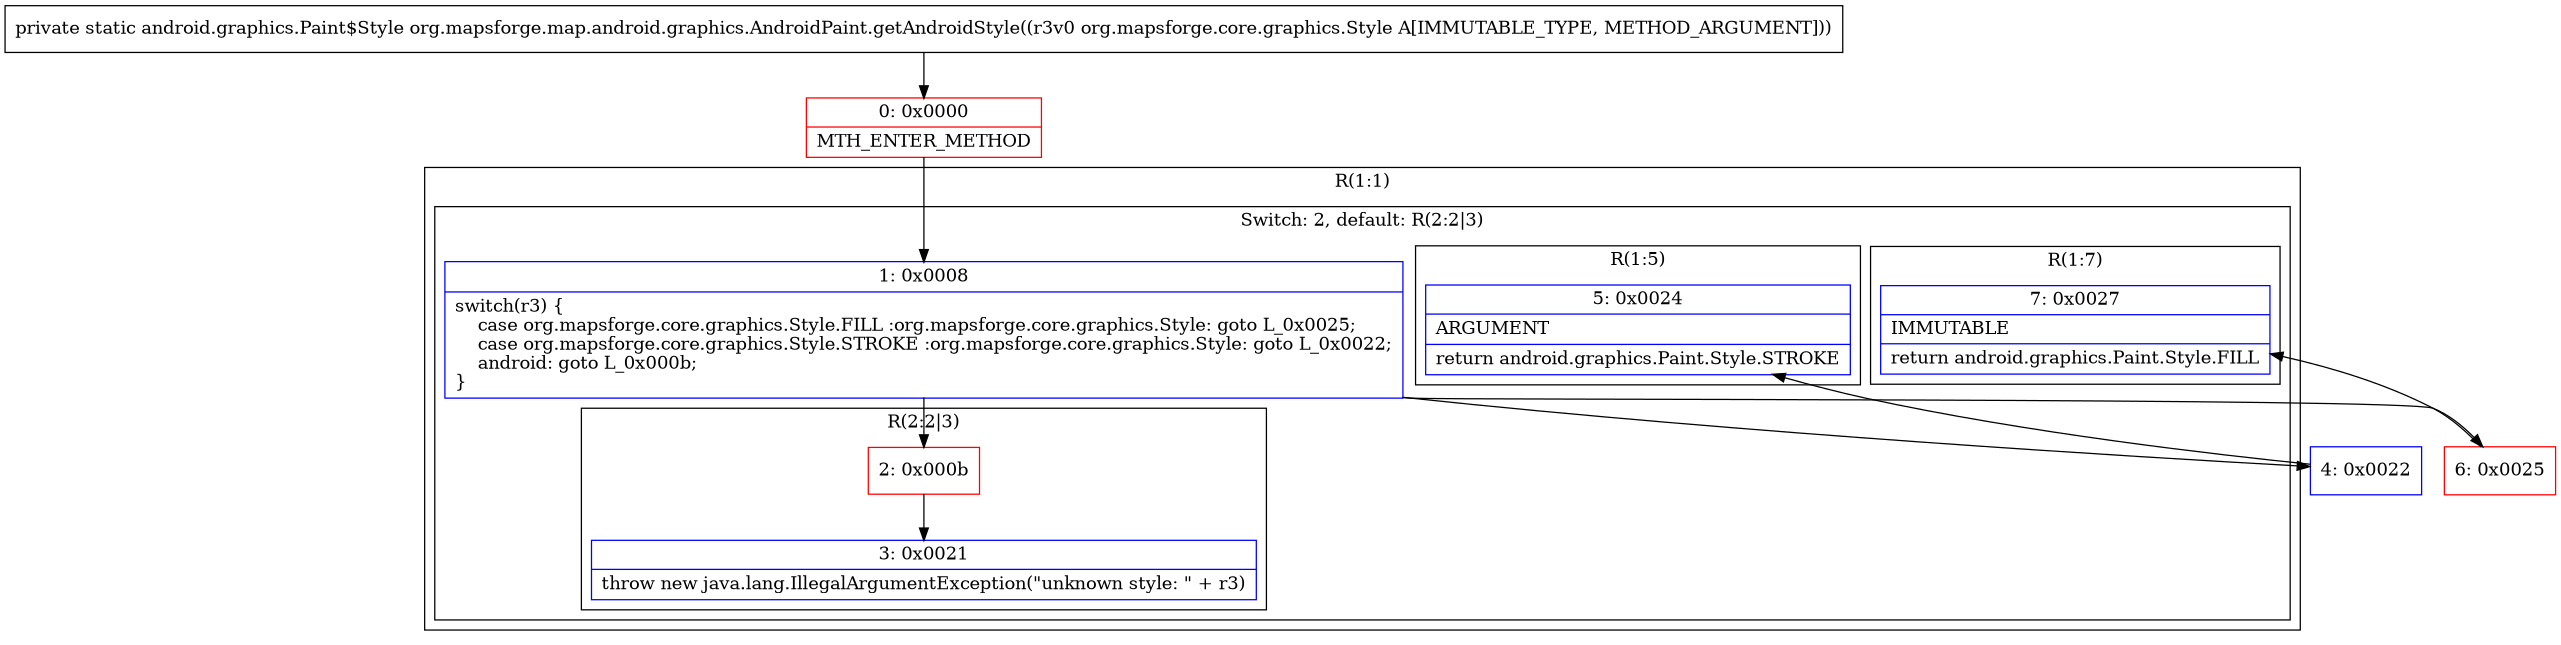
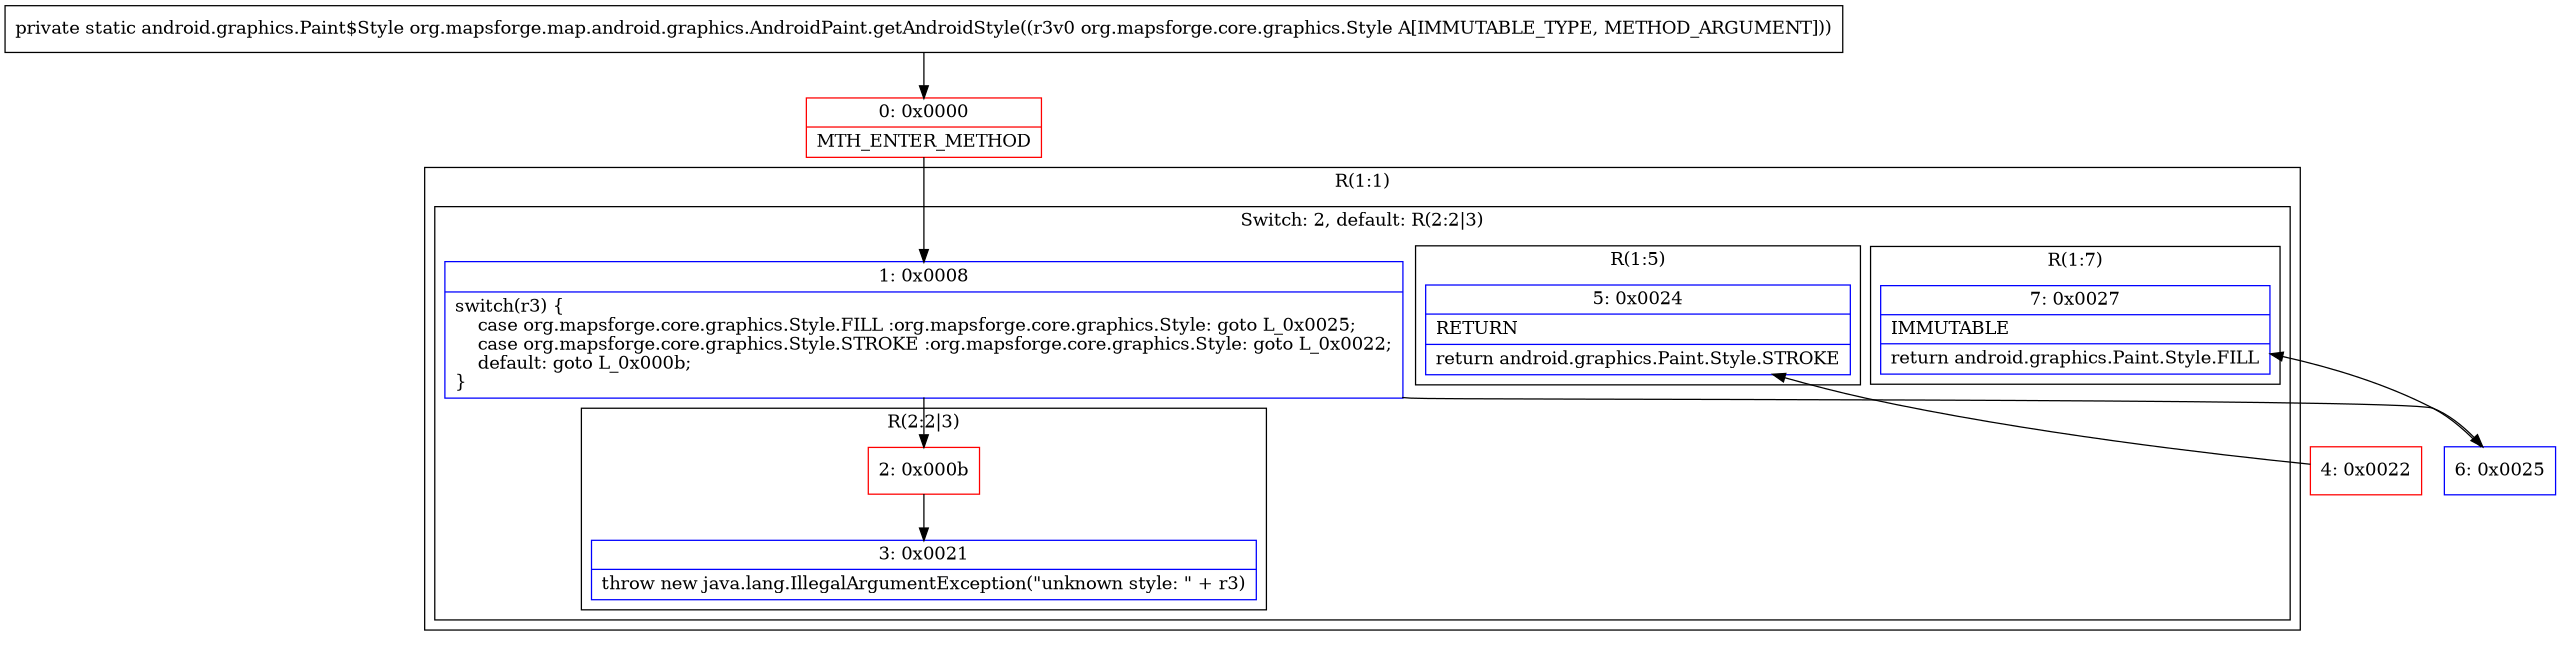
node "5: 0x0024": text "ARGUMENT" -> "RETURN"
node "1: 0x0008": text "android: goto L_0x000b;" -> "default: goto L_0x000b;"
edge "1: 0x0008" -> "4: 0x0022": removed
node "4: 0x0022": color blue -> red
node "6: 0x0025": color red -> blue
